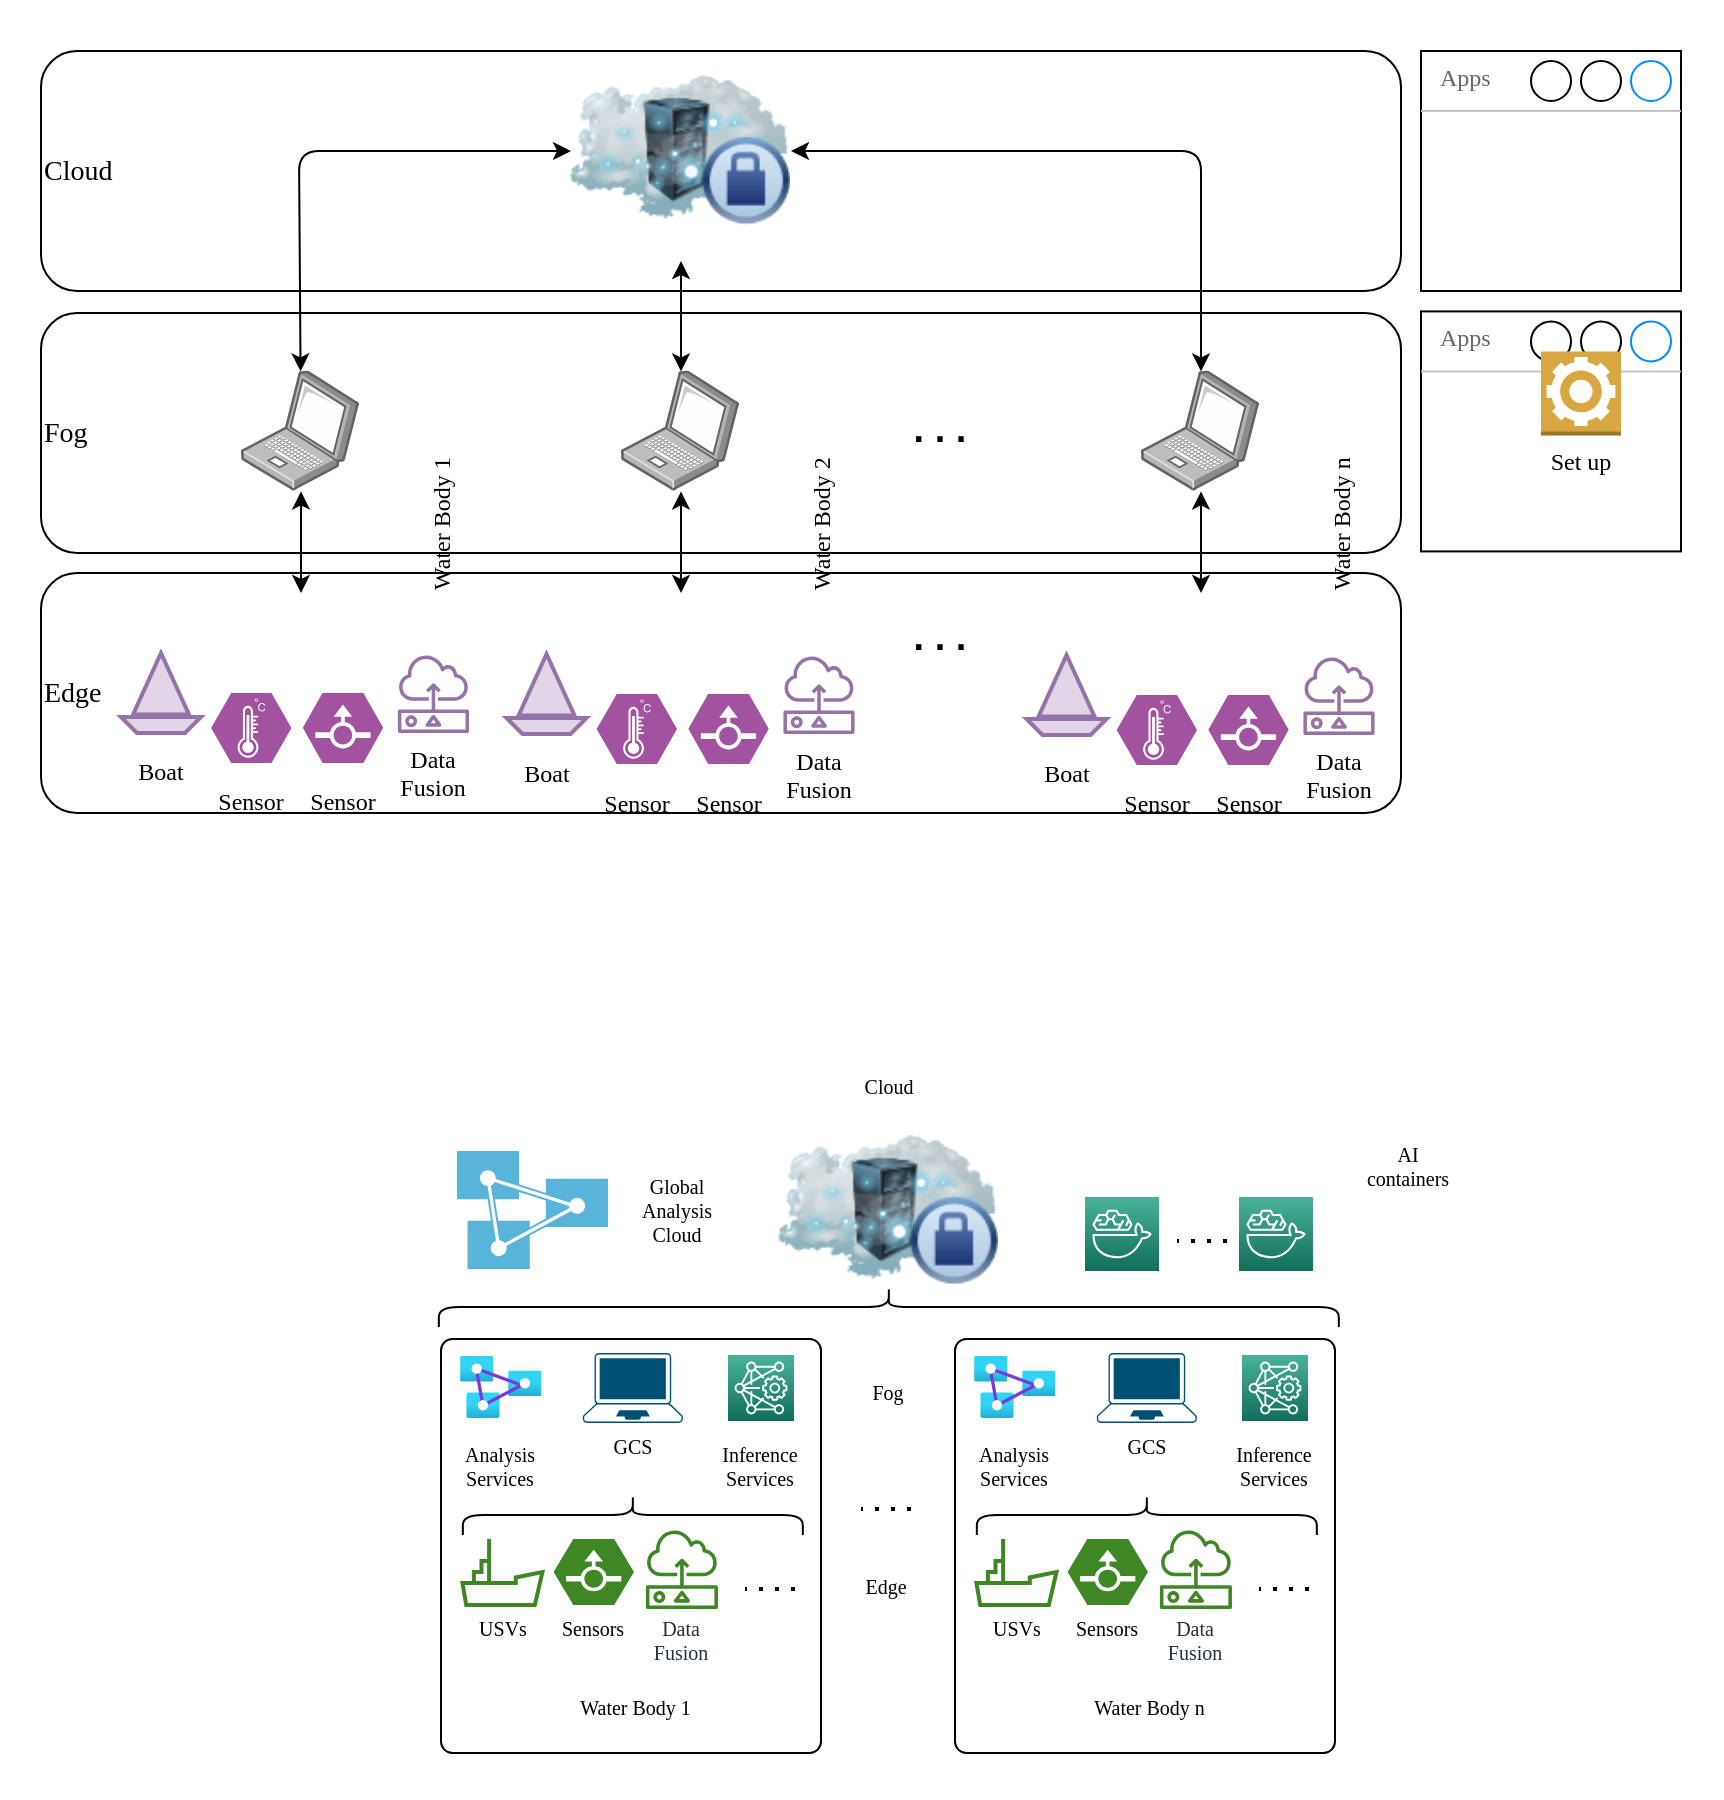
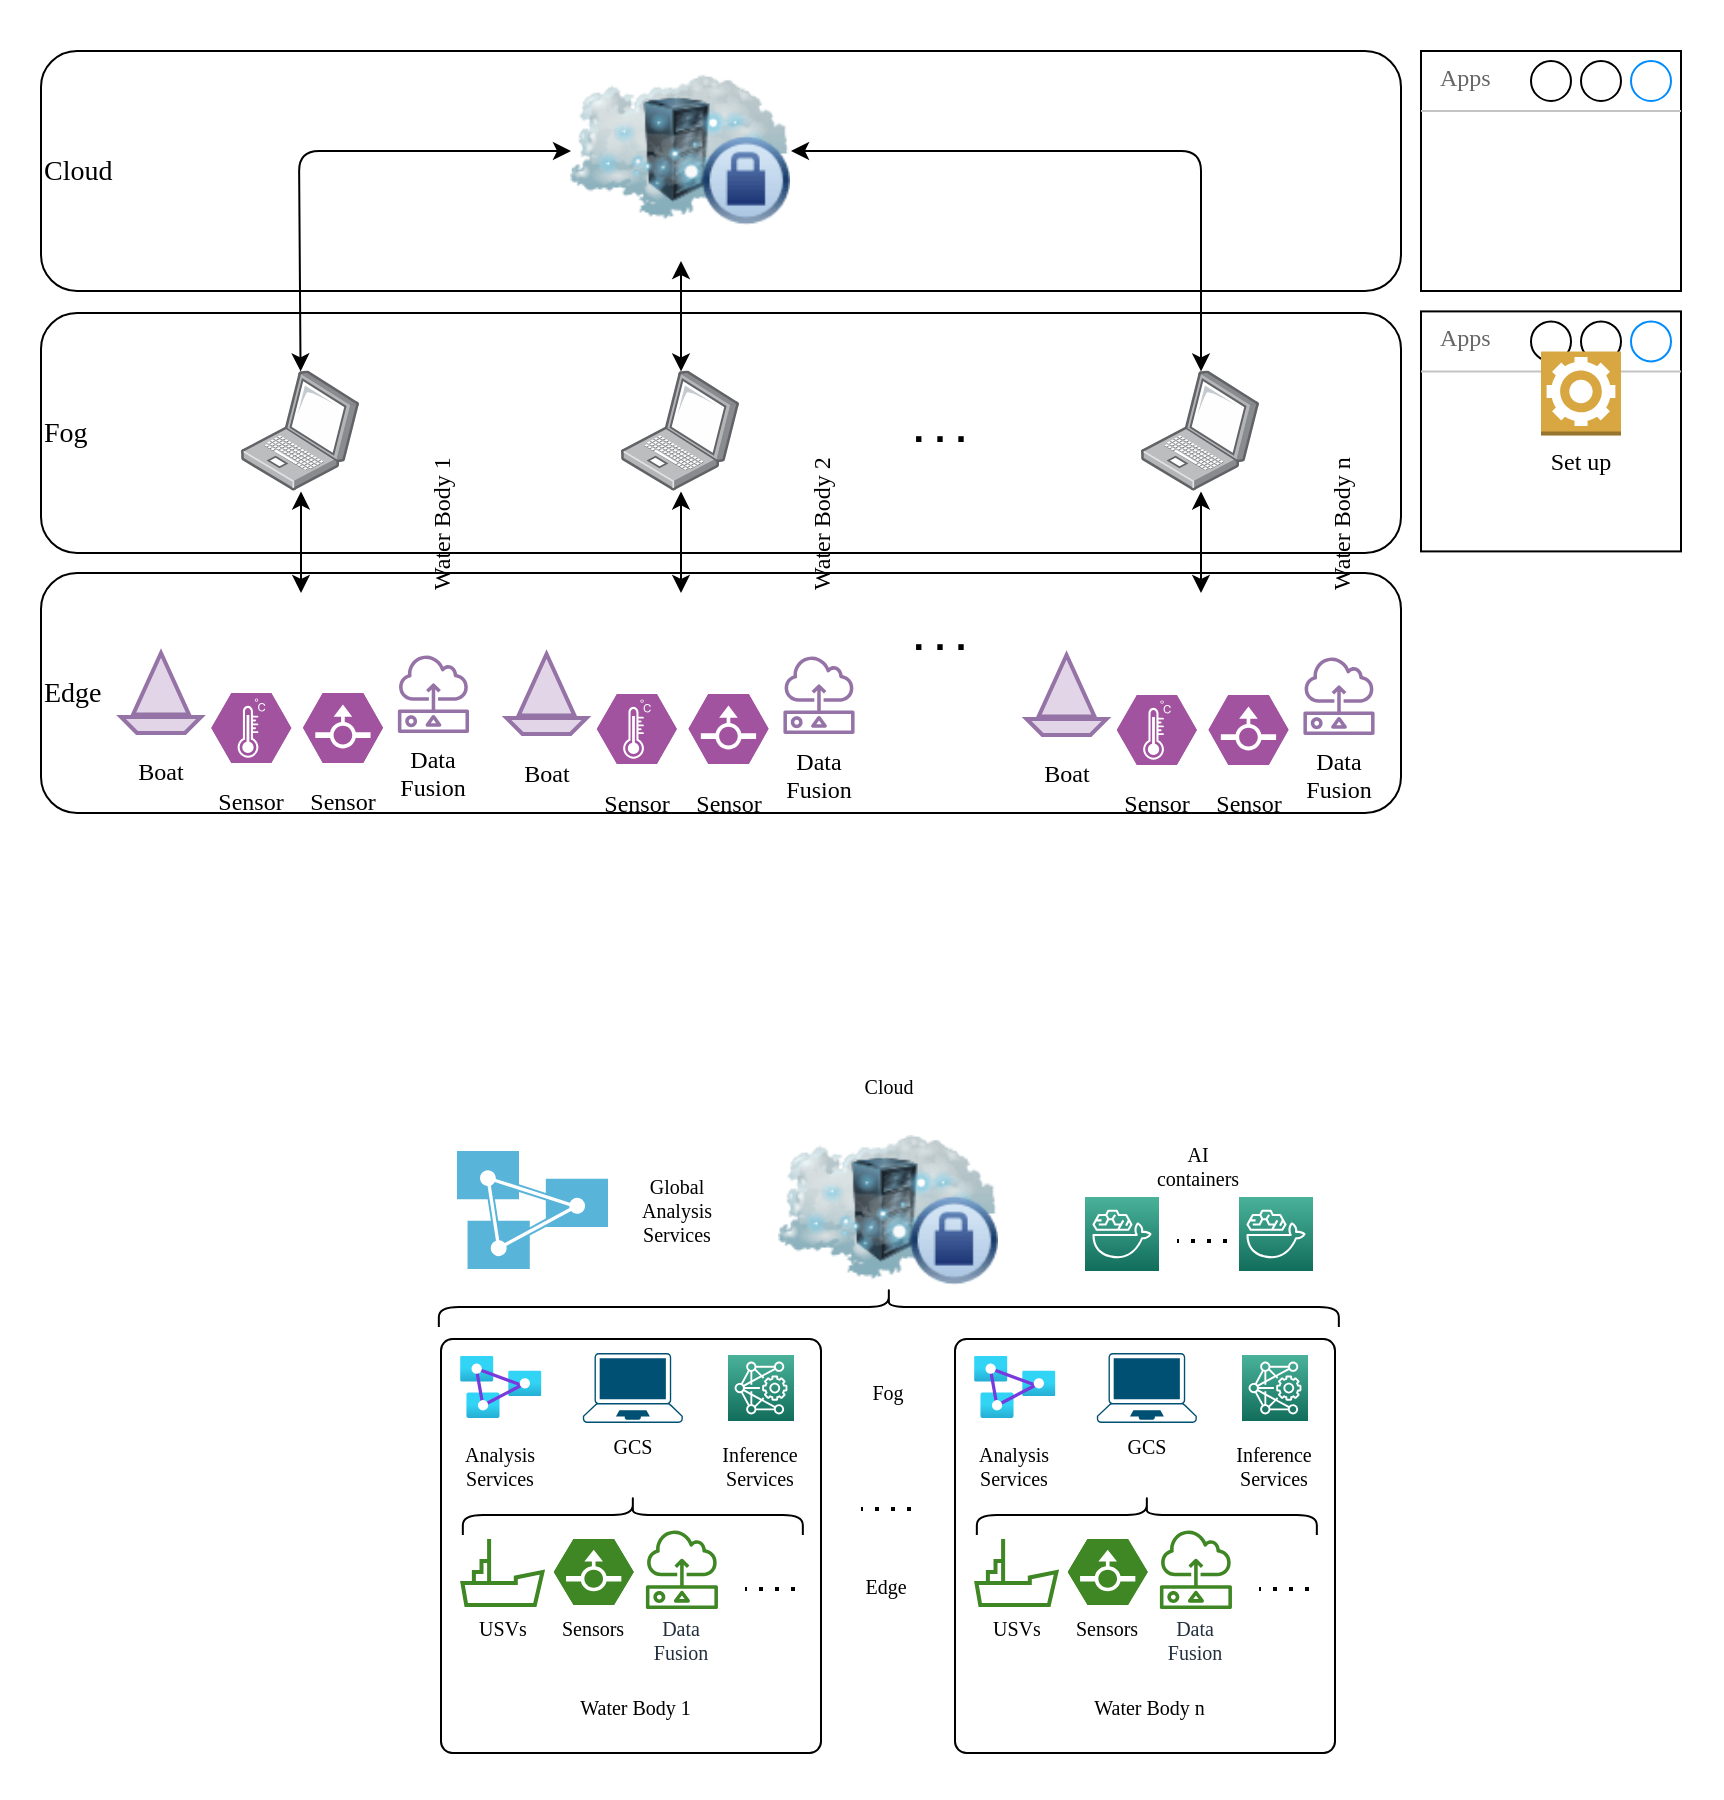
node "AI containers": moved (1409, 1167) -> (1199, 1167)
node "Global Analysis Cloud": label "Global Analysis Cloud" -> "Global Analysis Services"
